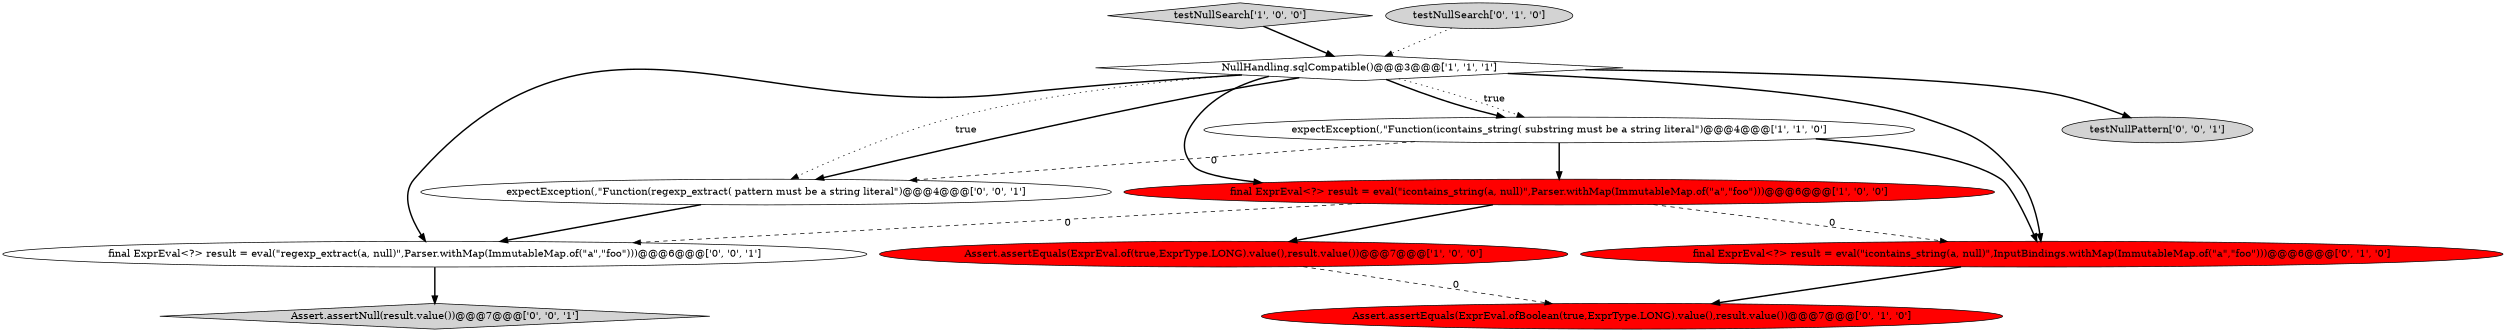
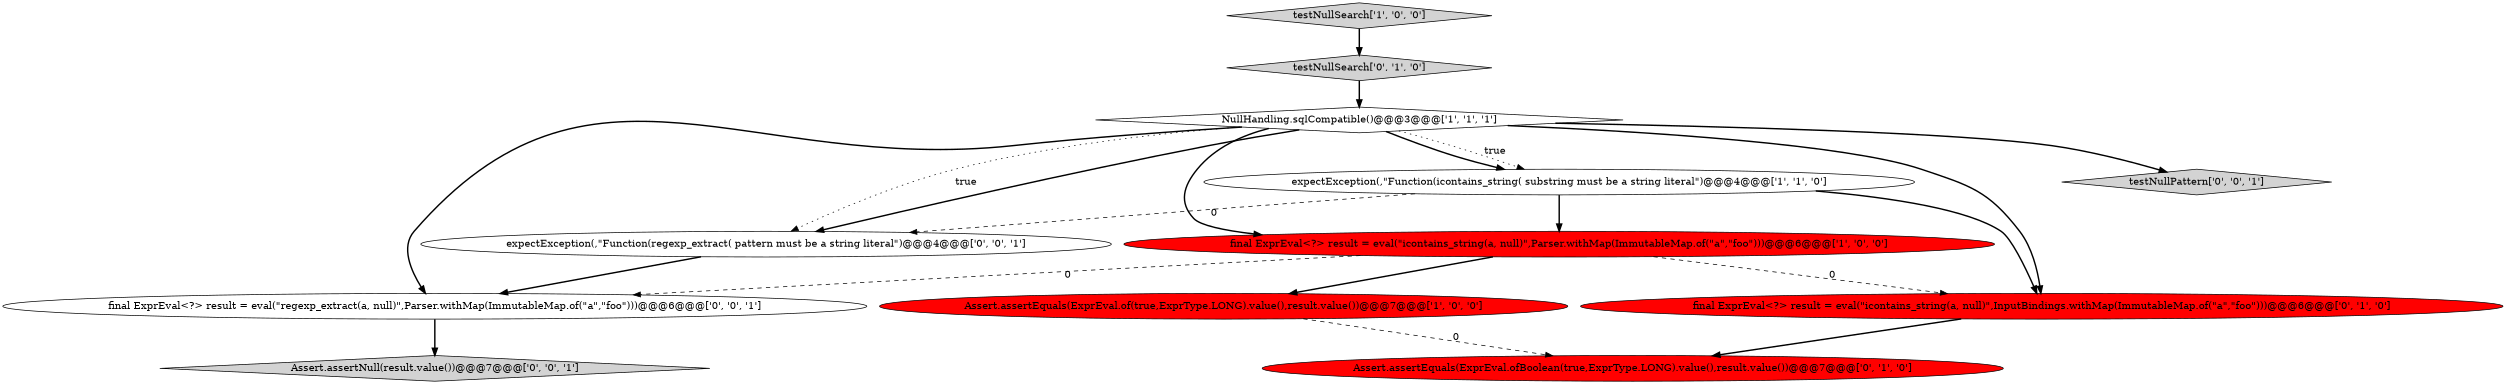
node "testNullSearch['0', '1', '0']": shape ellipse -> diamond
edge "testNullSearch['1', '0', '0']" -> "NullHandling.sqlCompatible()@@@3@@@['1', '1', '1']": now "testNullSearch['1', '0', '0']" -> "testNullSearch['0', '1', '0']"
edge "testNullSearch['0', '1', '0']" -> "NullHandling.sqlCompatible()@@@3@@@['1', '1', '1']": style dotted -> bold
node "testNullPattern['0', '0', '1']": shape ellipse -> diamond
